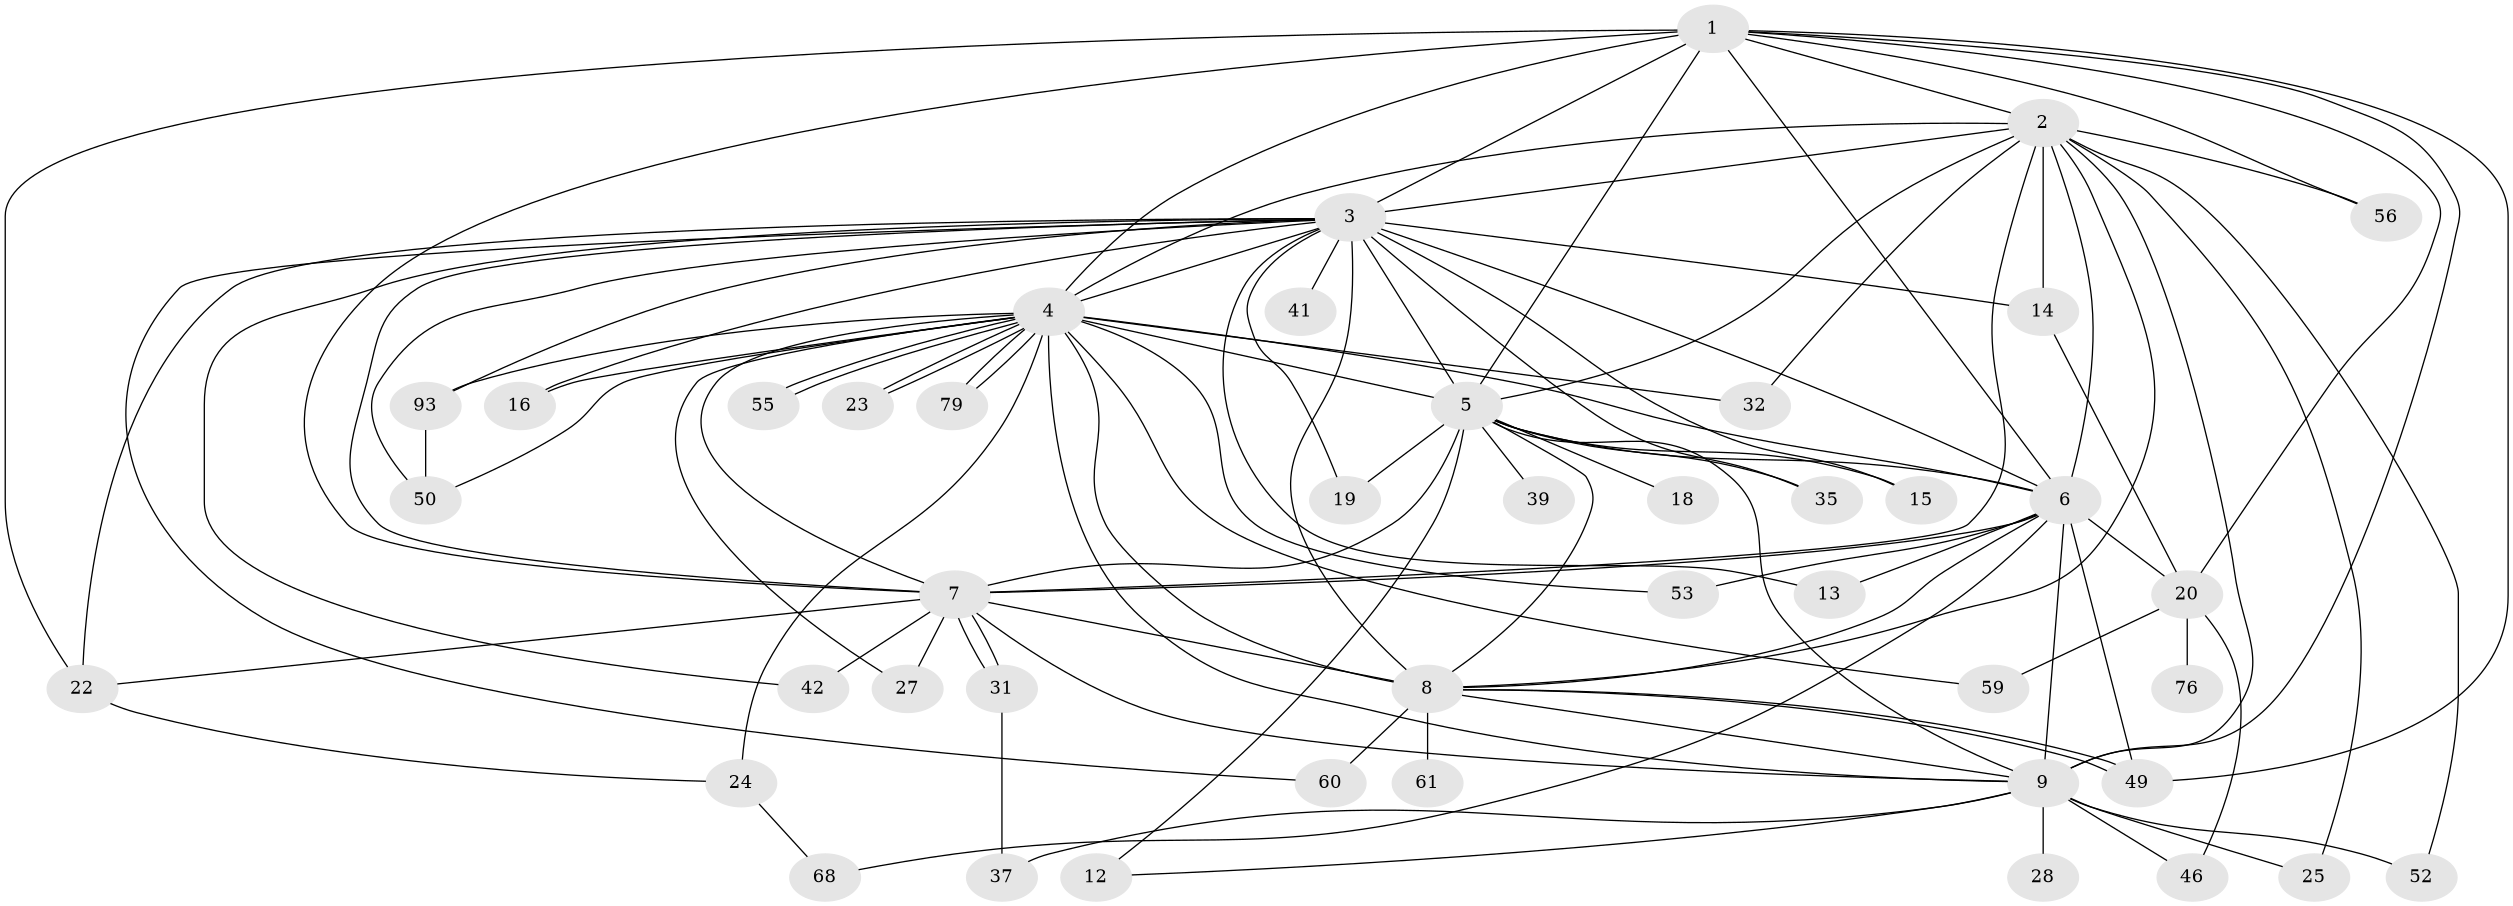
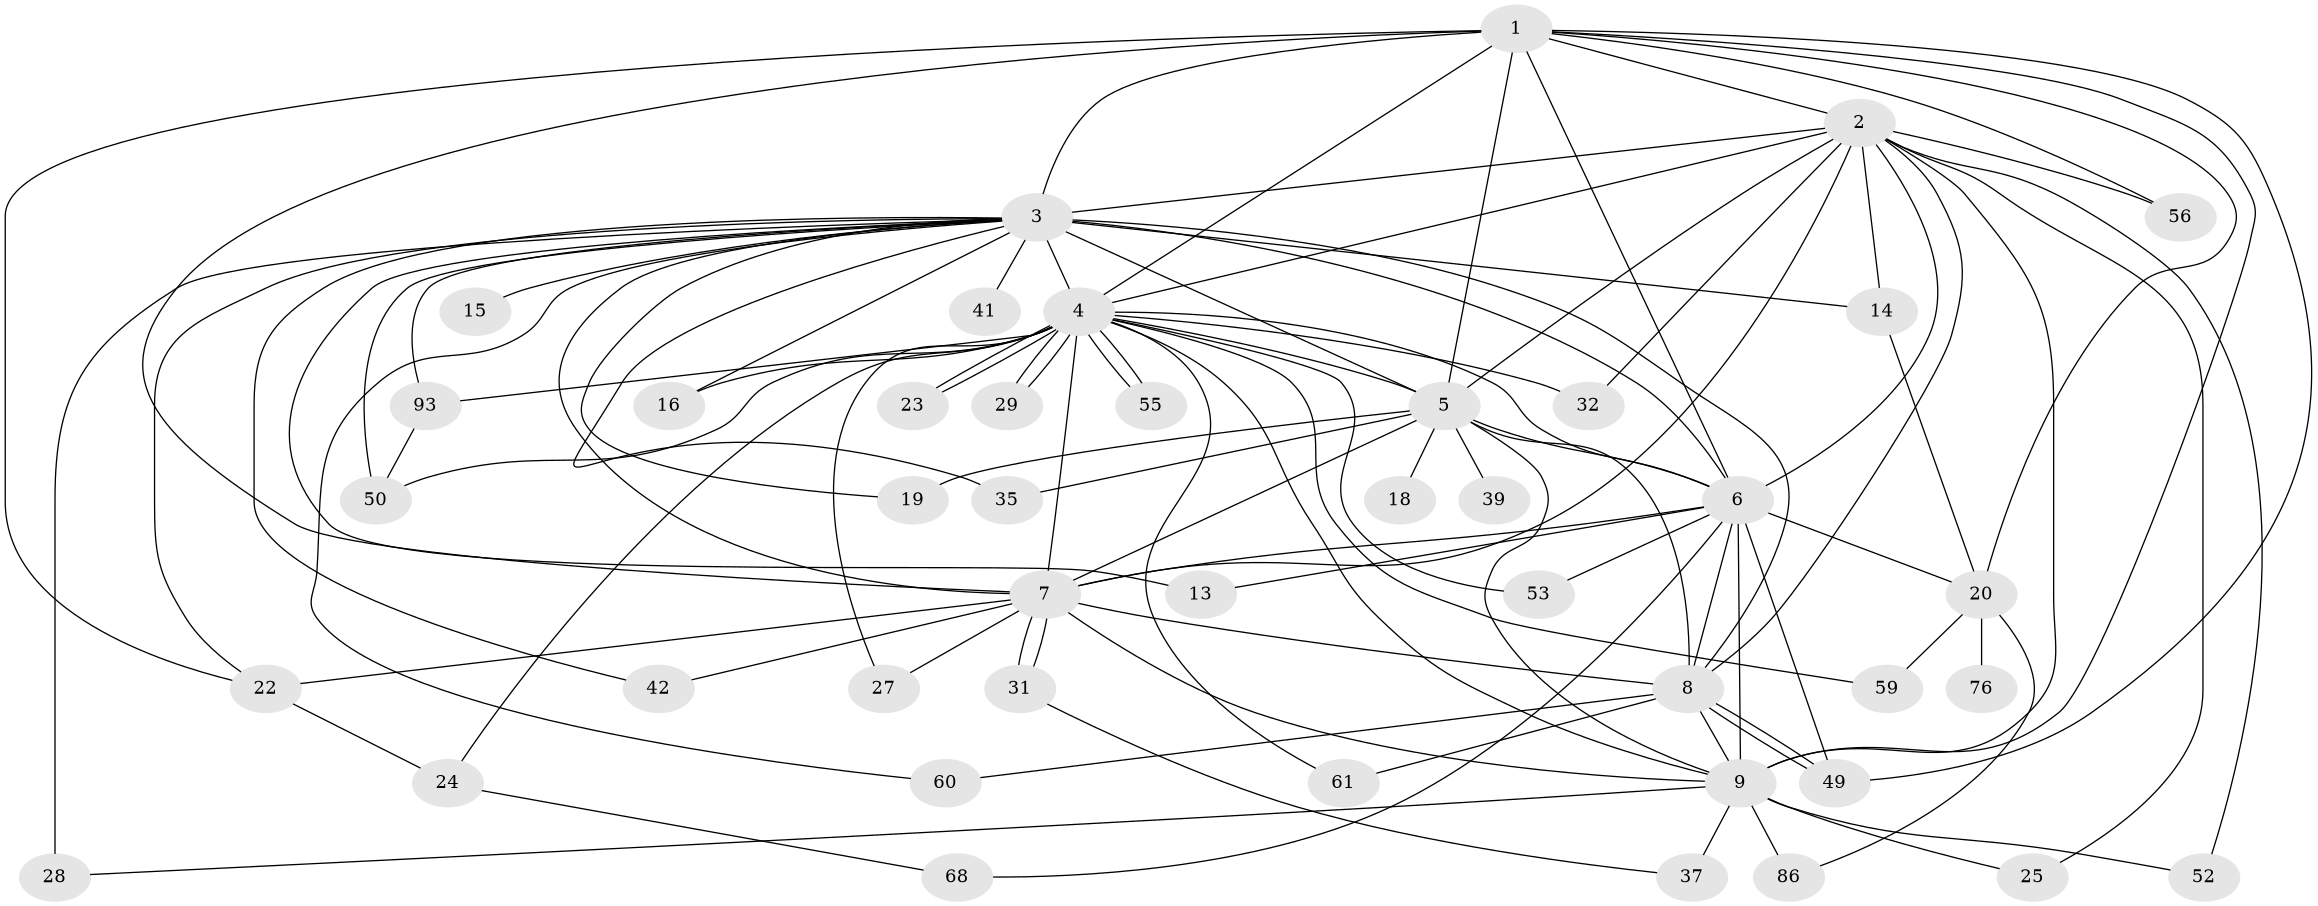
edge "3" -- "28": added
node "79": label "79" -> "29"
edge "5" -- "15": removed
edge "4" -- "8": now "4" -- "61"
node "12": removed
node "46": label "46" -> "86"
